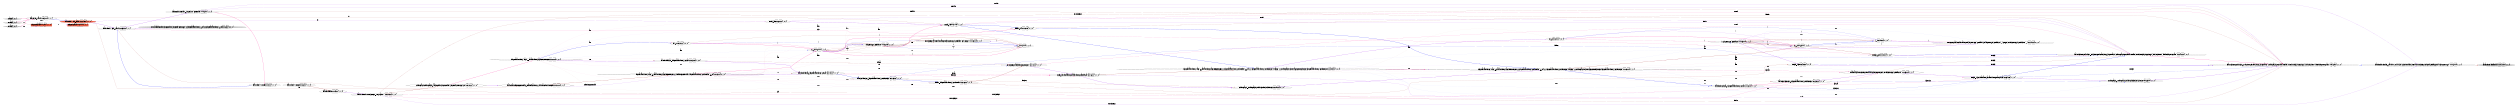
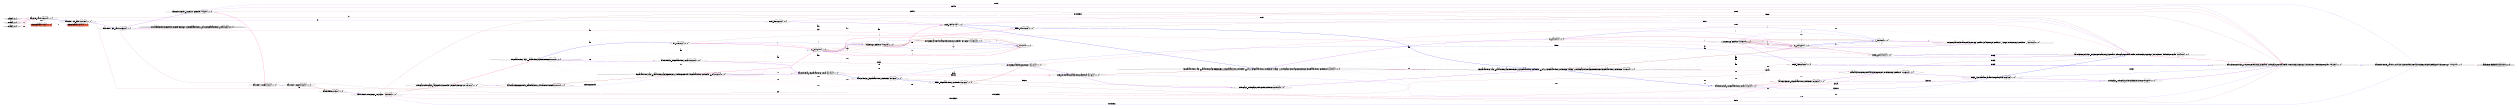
node "final DruidRel<?> left = call.rel(1)@@@4@@@['1', '1', '1']": fillcolor tomato -> white
edge "final DruidRel<?> newLeft@@@7@@@['1', '1', '0']" -> "final DruidRel<?> right = call.rel(2)@@@5@@@['1', '1', '1']": now "final DruidRel<?> newLeft@@@7@@@['1', '1', '0']" -> "final DruidRel<?> newRight@@@8@@@['1', '1', '0']"
